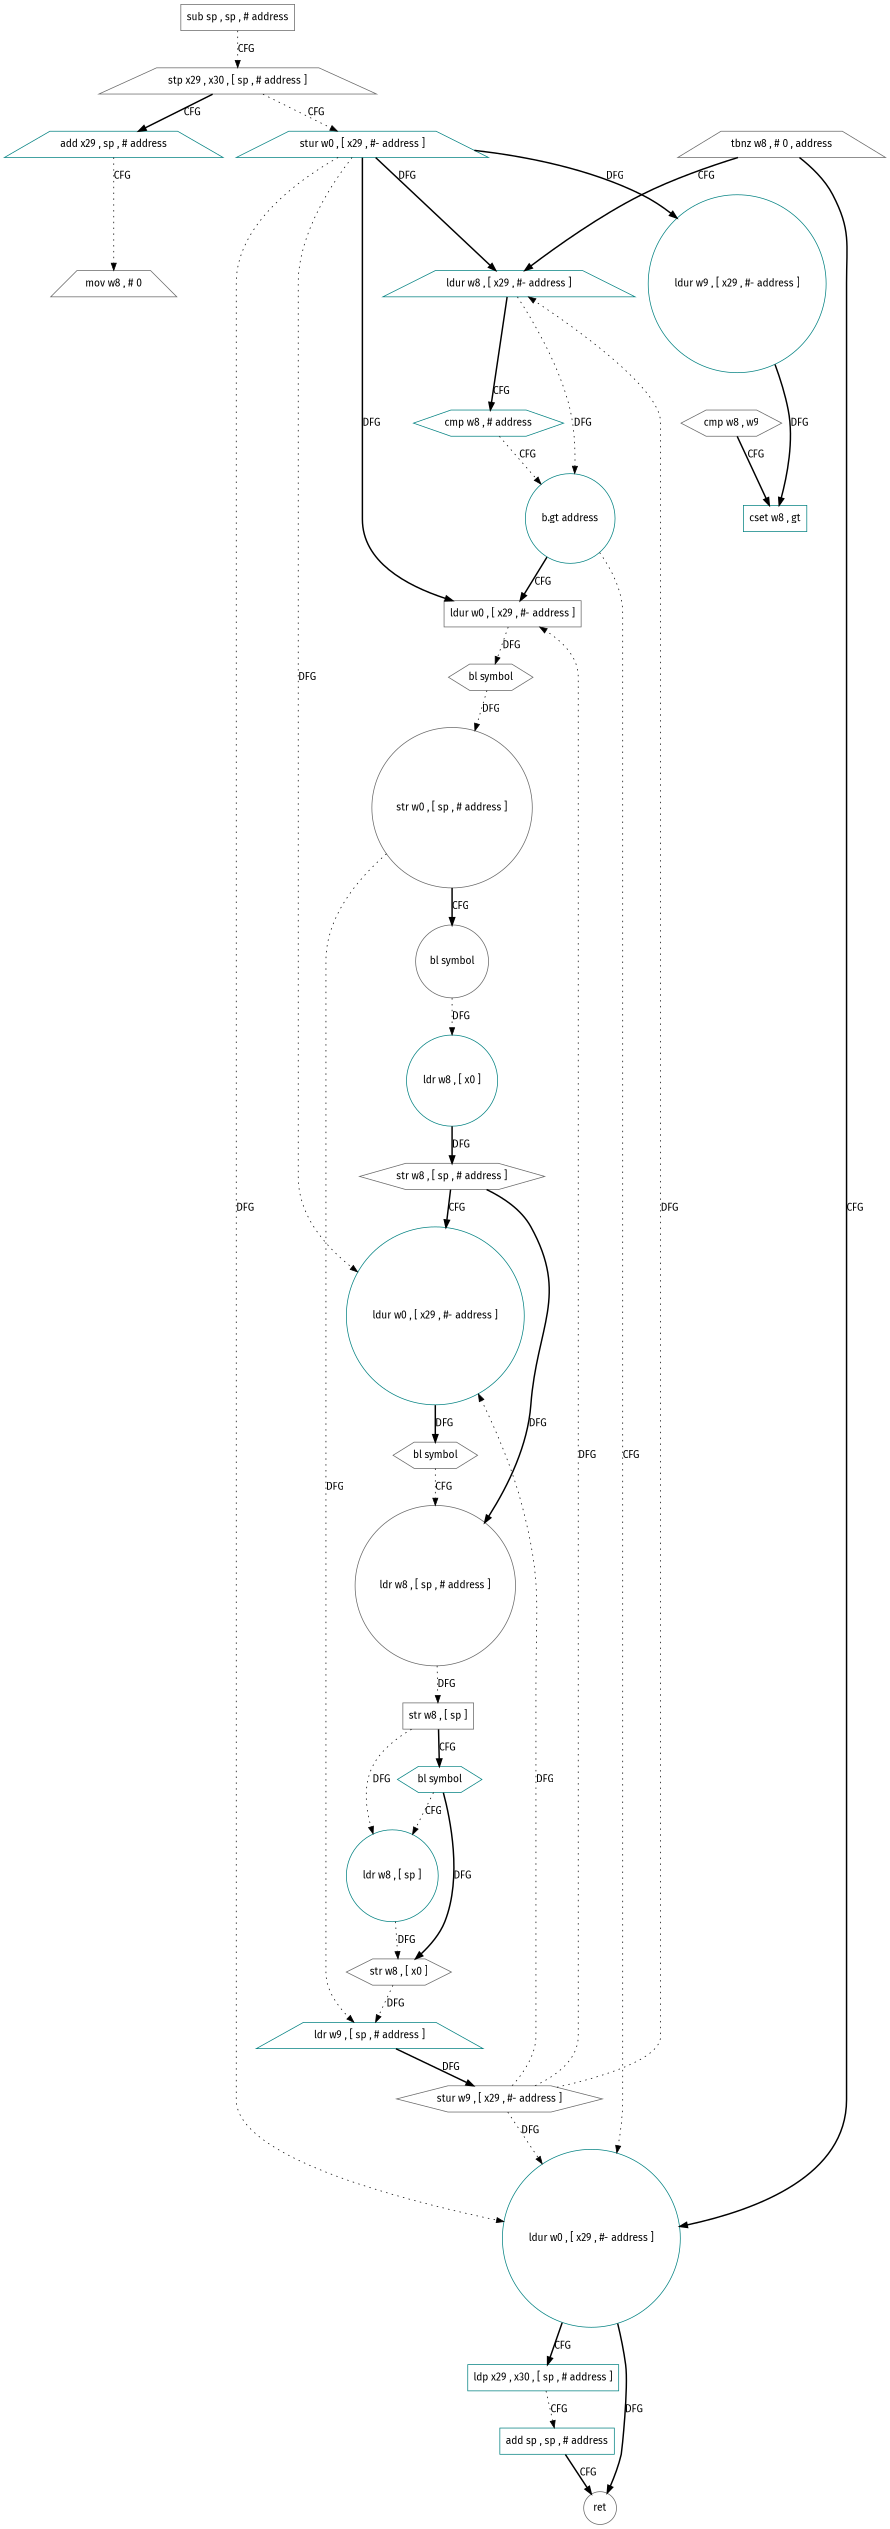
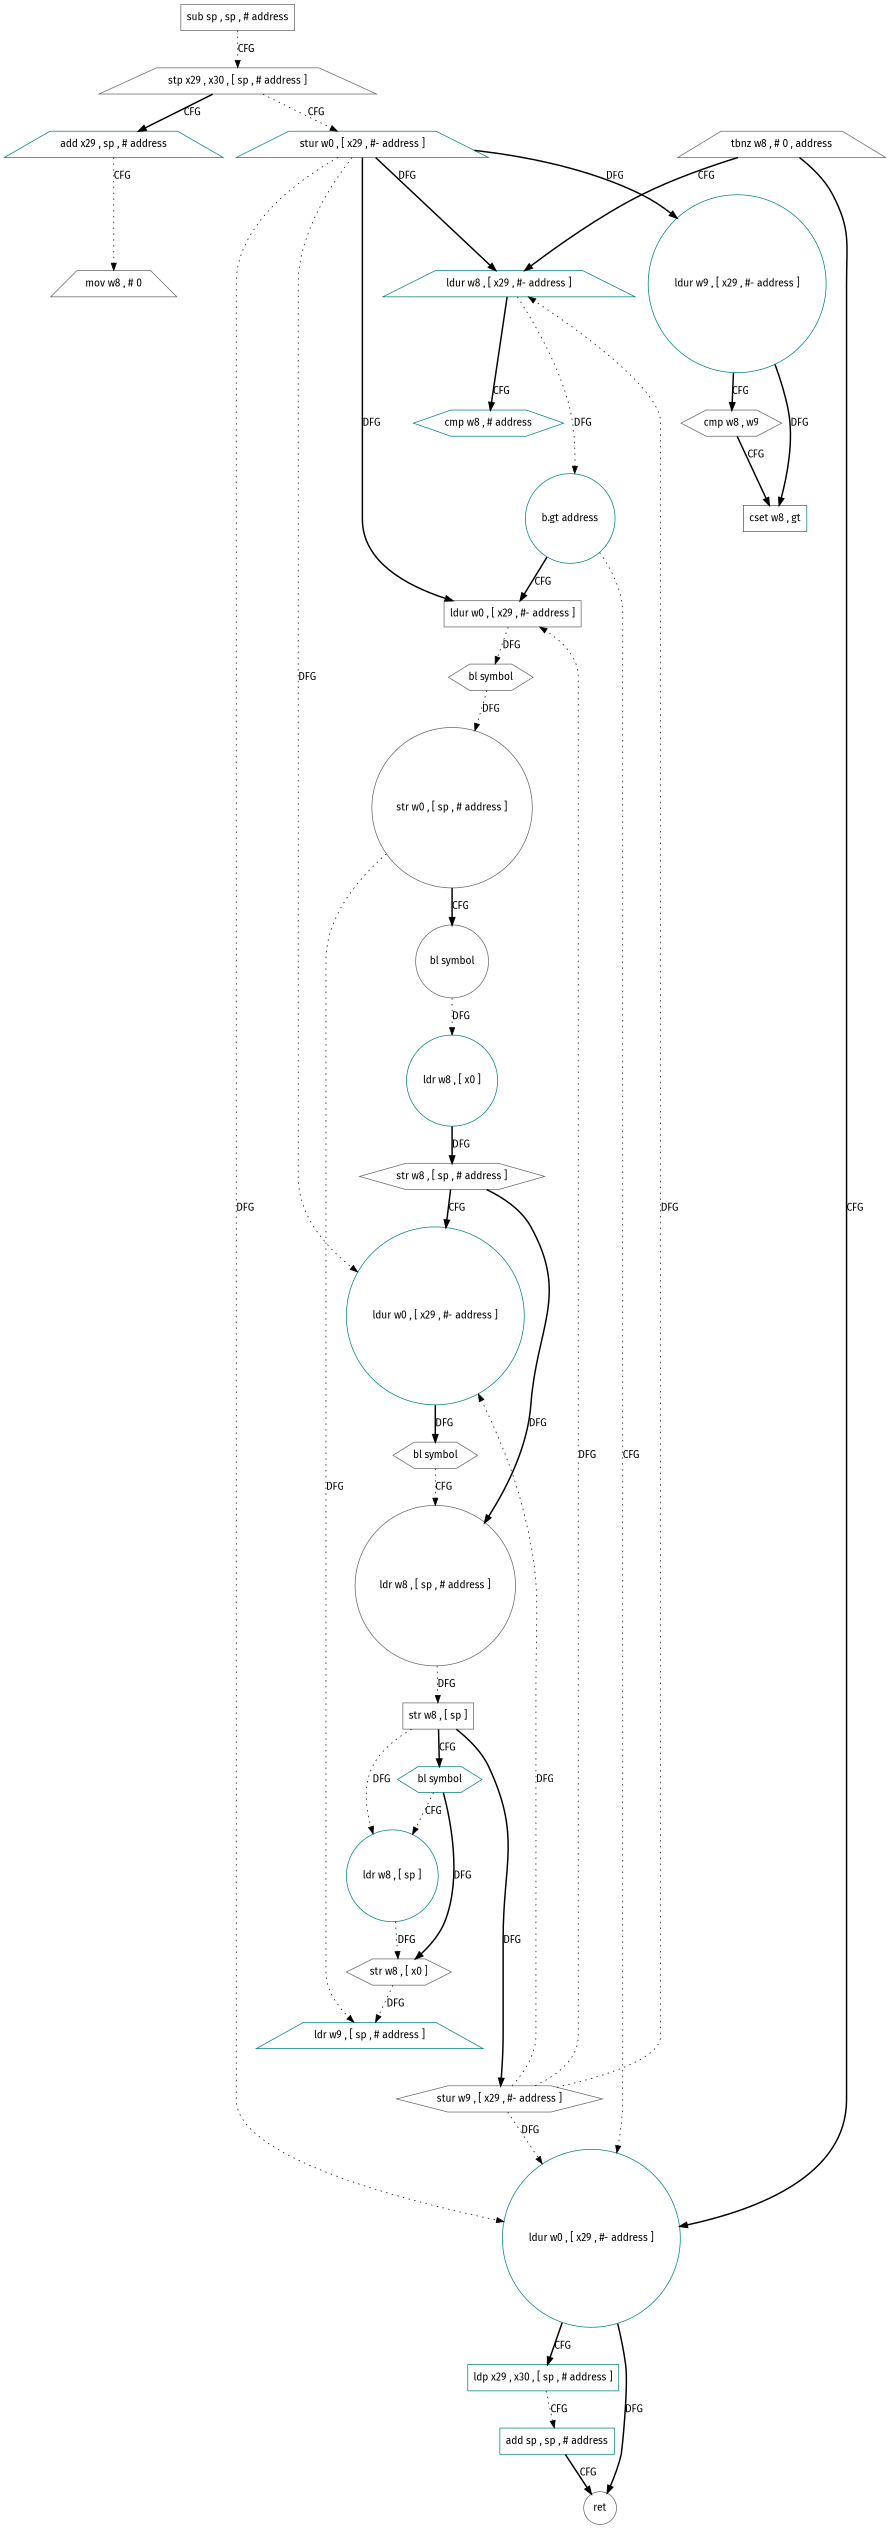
edge "ldur w9 , [ x29 , #- address ]" -> "cmp w8 , w9": added, label "CFG"
edge "cmp w8 , # address" -> "b.gt address": removed, label "CFG"
edge "ldr w9 , [ sp , # address ]" -> "stur w9 , [ x29 , #- address ]": now "str w8 , [ sp ]" -> "stur w9 , [ x29 , #- address ]"
